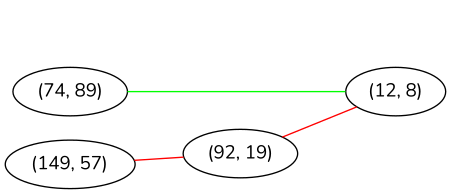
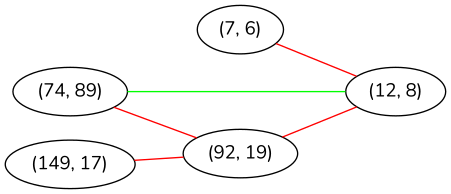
node "(7, 6)": added
edge "(74, 89)" -- "(92, 19)": added
node "(149, 57)": label "(149, 57)" -> "(149, 17)"
